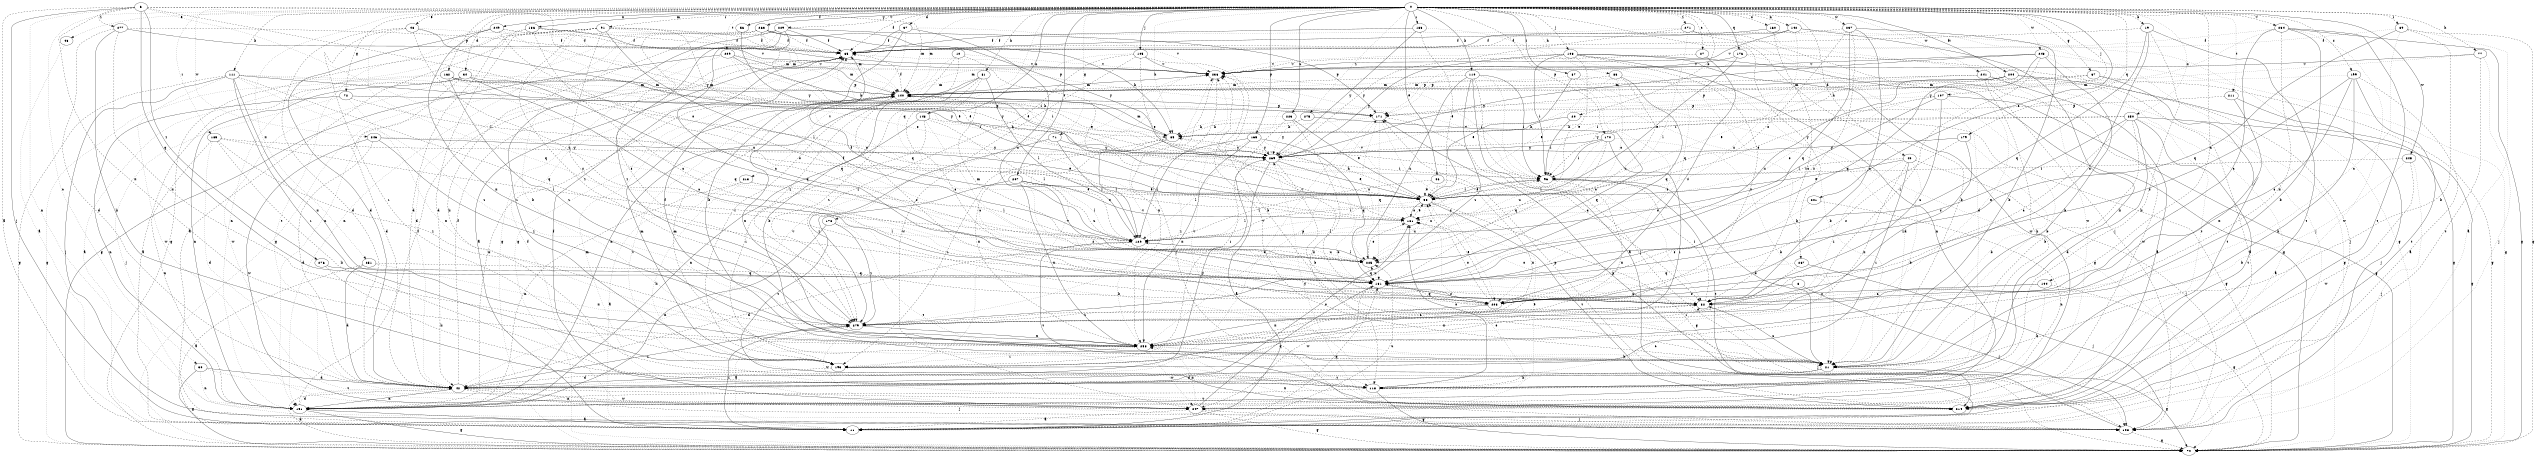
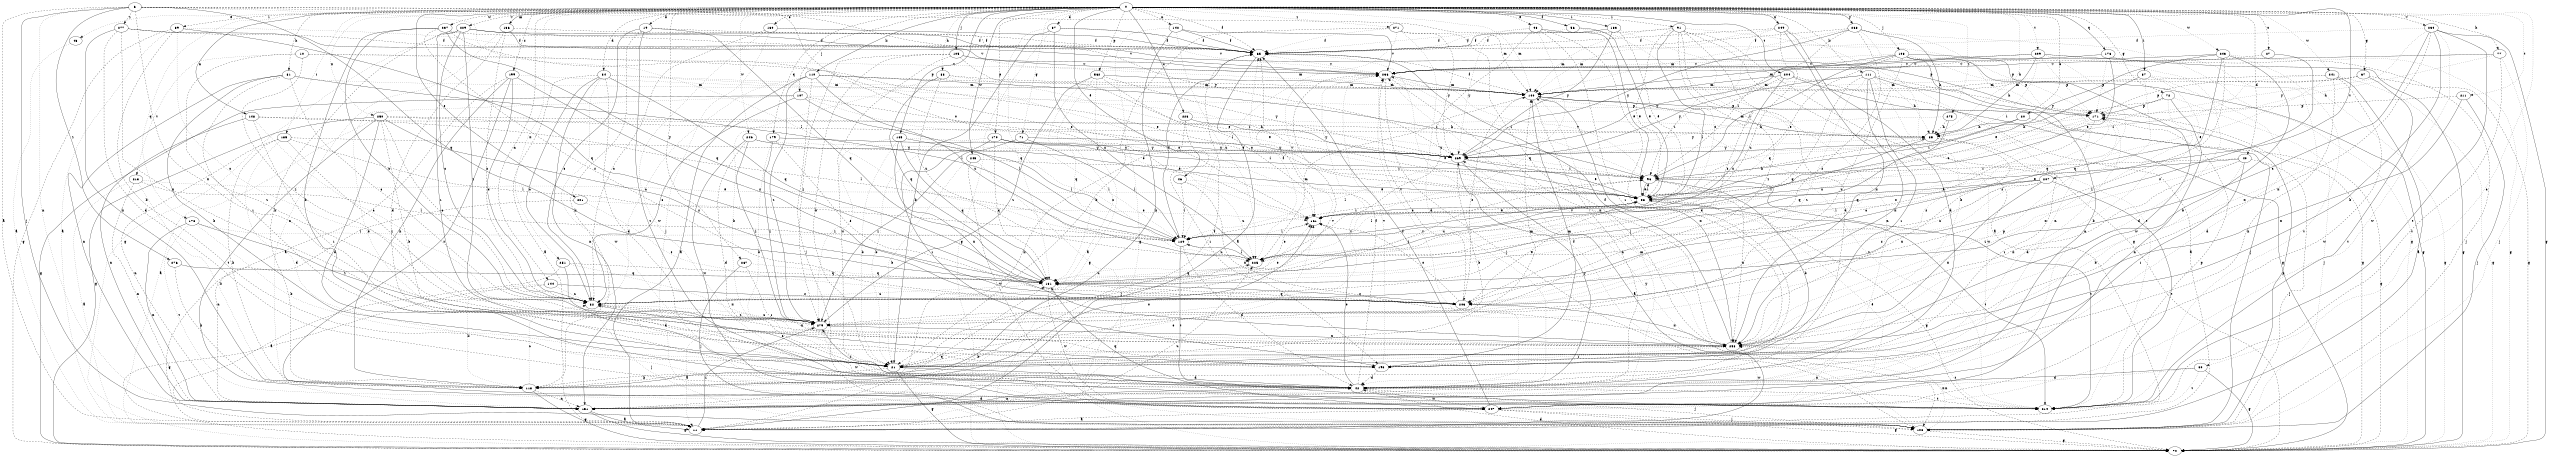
node "162": label "162" -> "562"
node "8": removed
